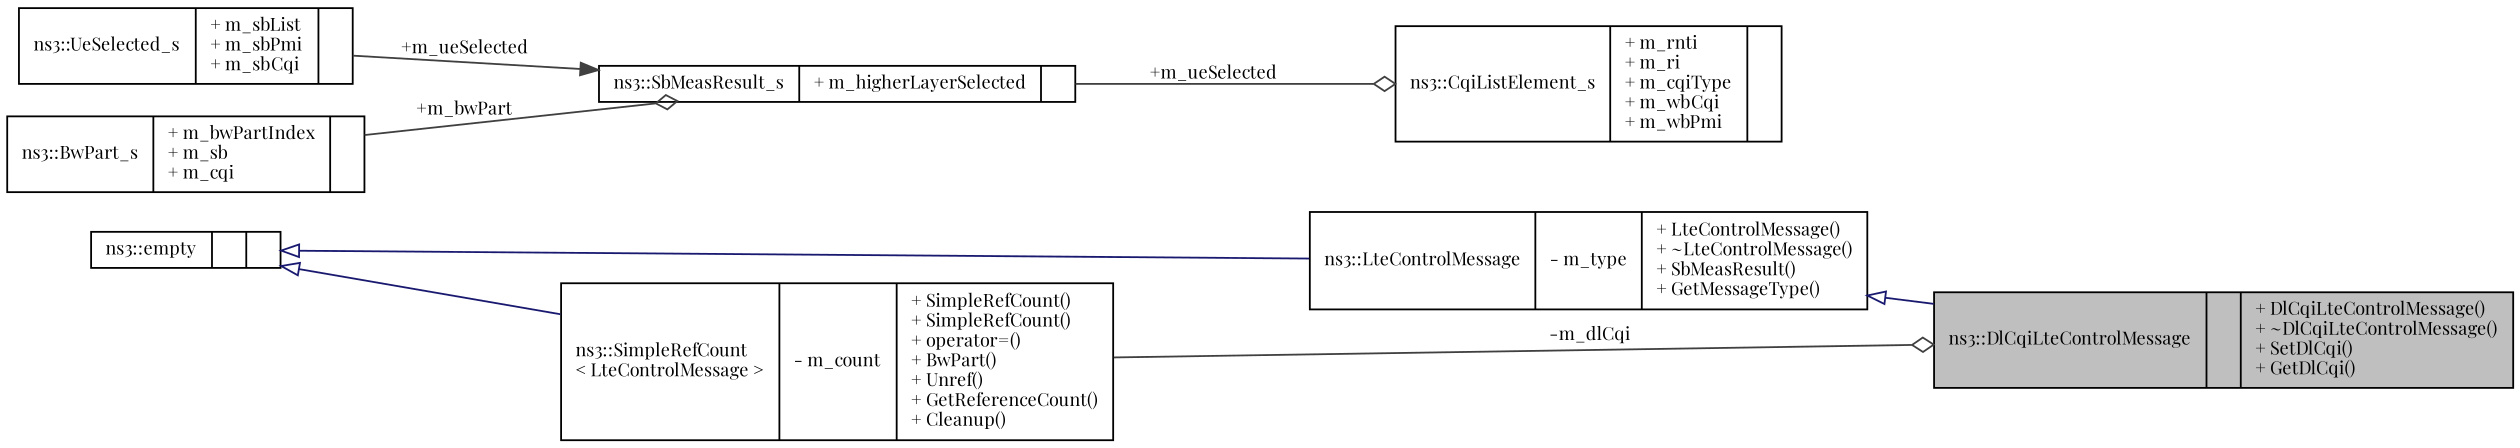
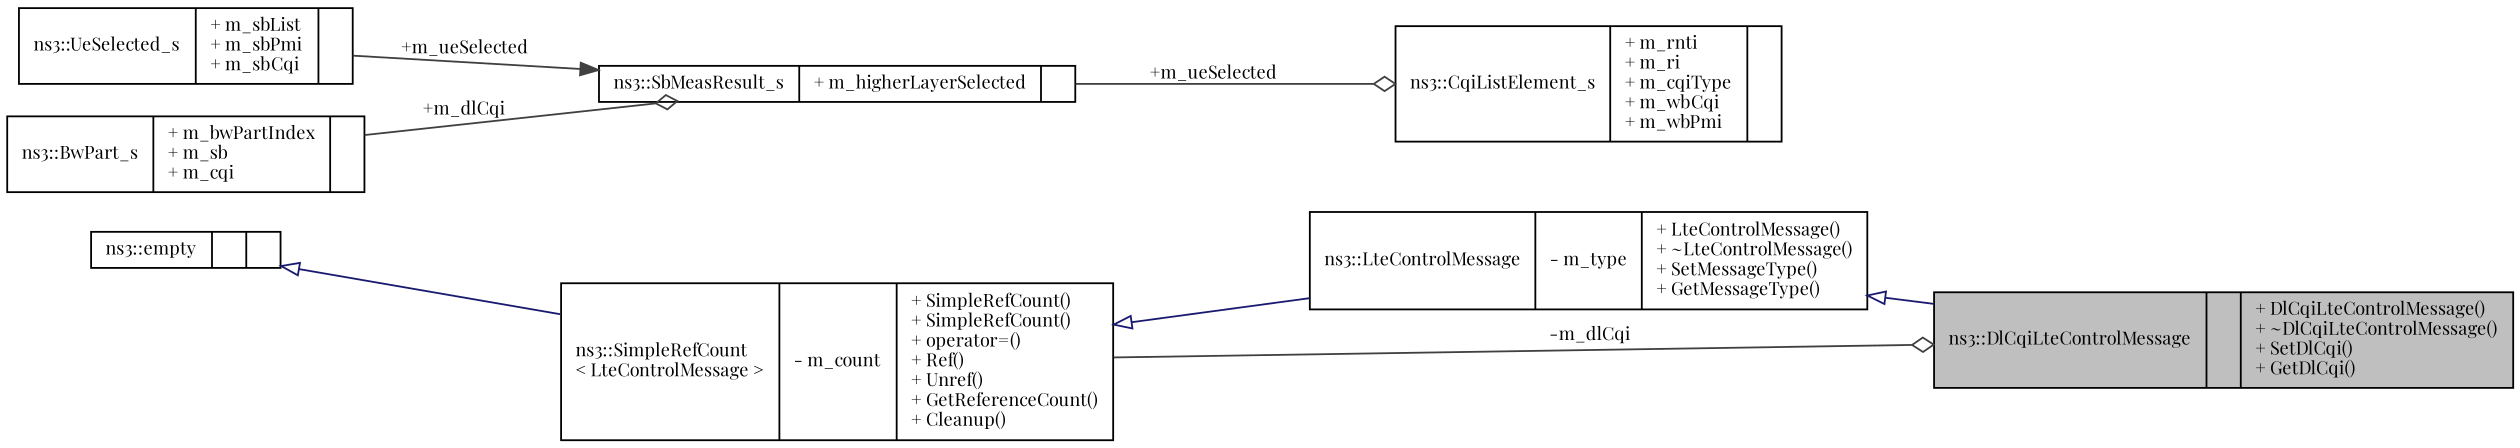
edge "ns3::BwPart_s" -> "ns3::SbMeasResult_s": label " +m_bwPart" -> " +m_dlCqi"
edge "ns3::LteControlMessage" -> "ns3::empty": now "ns3::LteControlMessage" -> "ns3::SimpleRefCount"
node "ns3::LteControlMessage": text "+ SbMeasResult()" -> "+ SetMessageType()"
node "ns3::SimpleRefCount": text "+ BwPart()" -> "+ Ref()"
